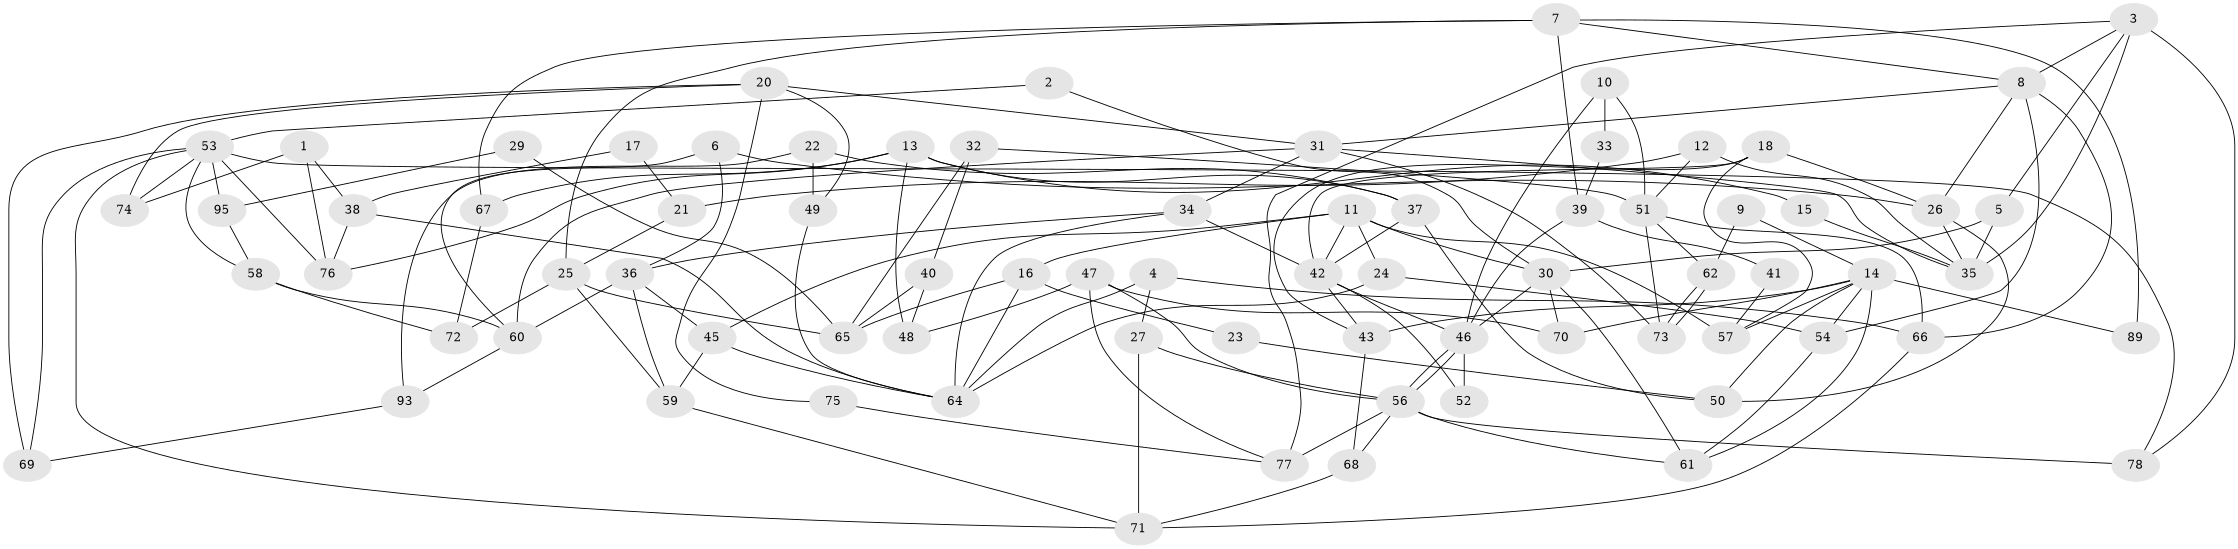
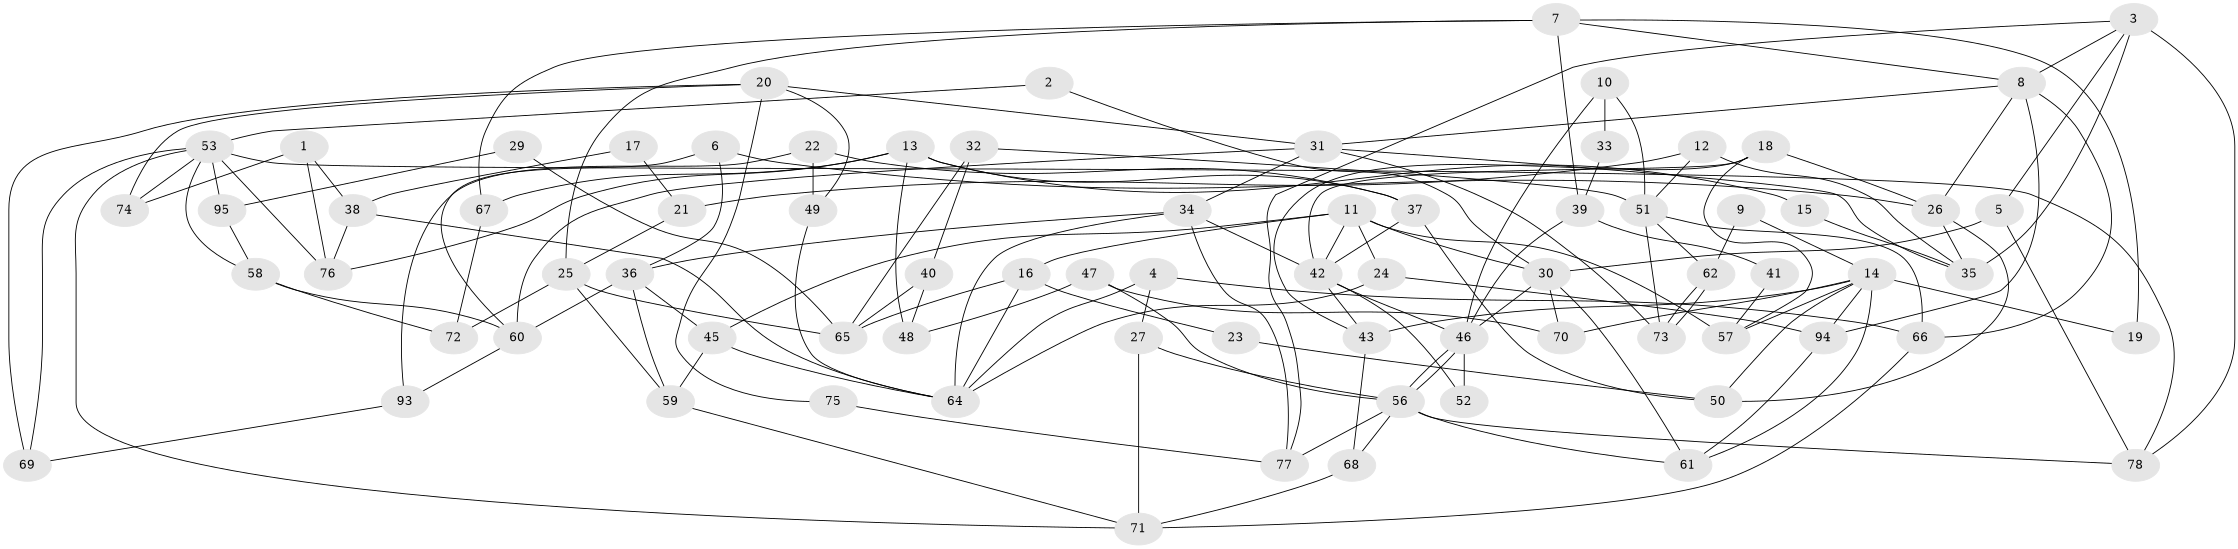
edge "5" -- "35": now "5" -- "78"
node "54": label "54" -> "94"
node "89": label "89" -> "19"
edge "47" -- "77": now "34" -- "77"
